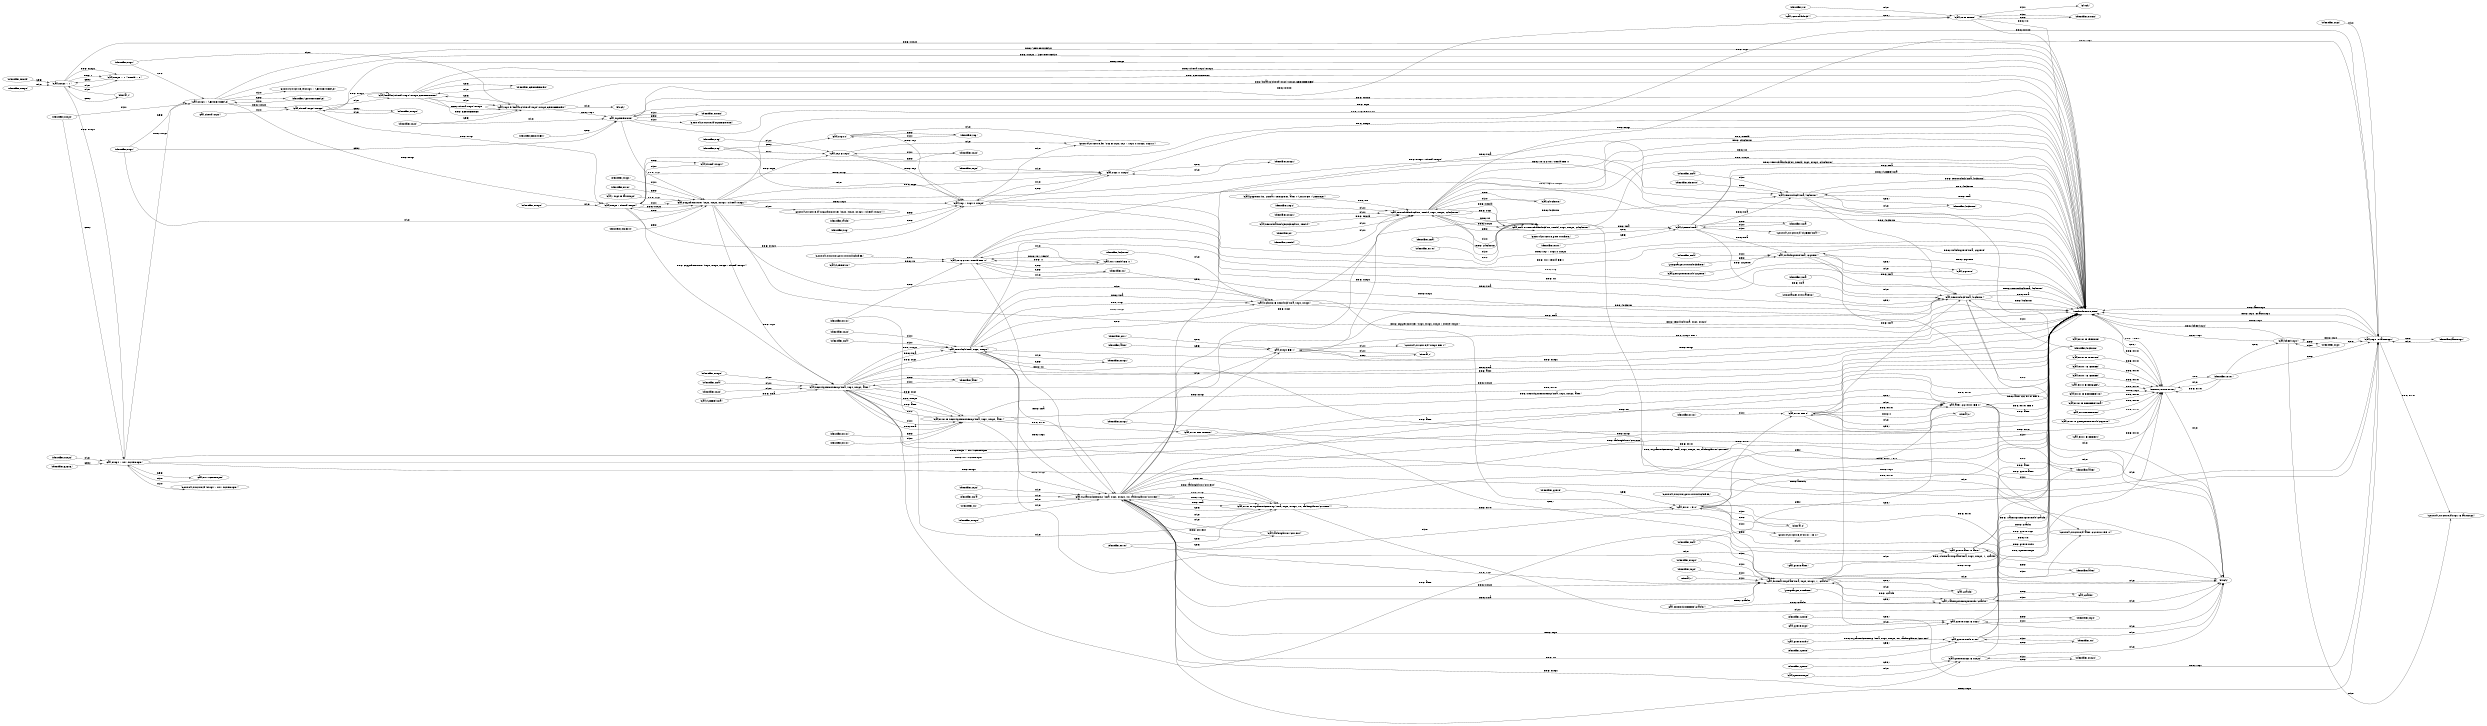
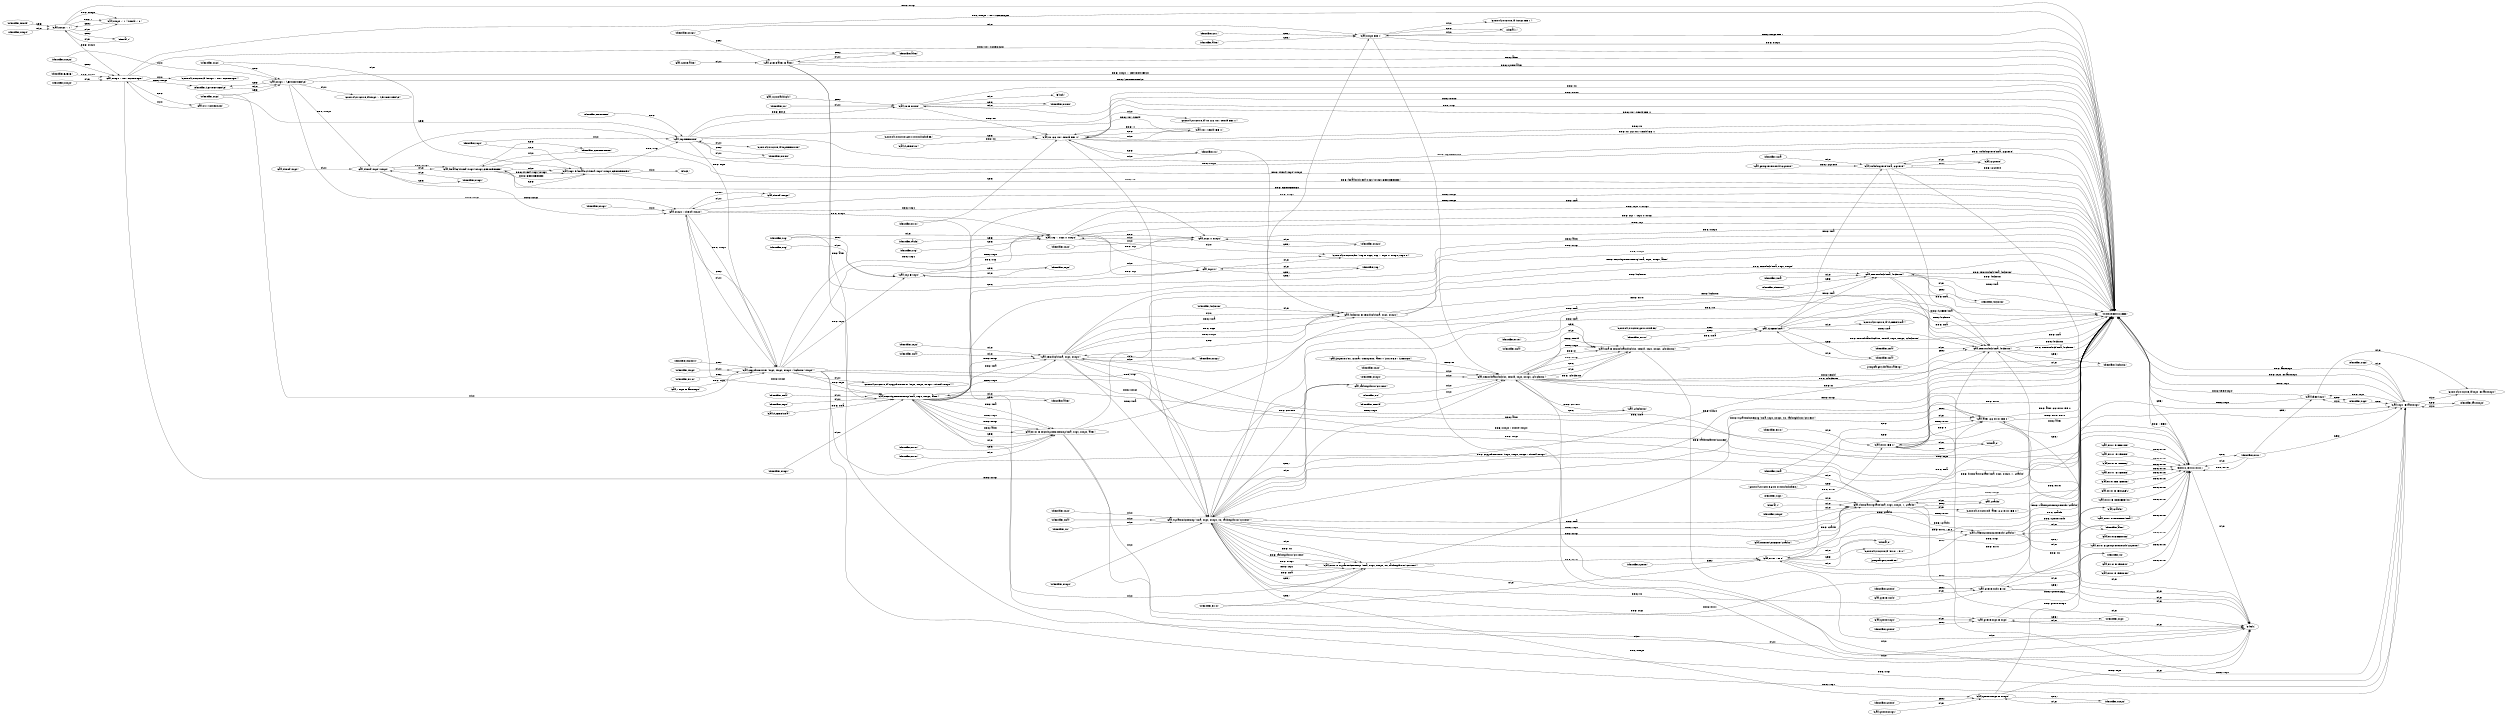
edge "(Call,sops==NULL)" -> "(Call,un = NULL)": label "DDG: NULL" -> "DDG: FAST"
node "(ControlStructure,if (un && un->semid == -1))": added
edge "(Call,un = NULL)" -> "(Call,un && un->semid == -1)": added, label "DDG: un"
edge "(Call,nsops * sizeof(*tsops))" -> "(Call,sizeof(*tsops))": label "CFG: " -> "NULL: "
edge "(Call,nsops * sizeof(*tsops))" -> "(Call,sops + nsops)": label "DDG: nsops" -> "DDG: sops"
edge "(Call,&locknum)" -> "(Call,sem_obtain_lock(ns, semid, sops, nsops, &locknum))": label "AST: " -> "DDG: current"
node "(Call,copy_from_user (sops, tsops, nsops * sizeof(*tsops)))": label "(Call,copy_from_user (sops, tsops, nsops * sizeof(*tsops)))" -> "(Call,copy_from_user (sops, tsops, nsops * locknum(*tsops)))"
node "(Call,sem_obtain_object_check(ns, semid))": removed
edge "(Call,nsops * sizeof(*tsops))" -> "(Call,security_sem_semop(sma, sops, nsops, alter))": label "DDG: copy_from_user (sops, tsops, nsops * sizeof(*tsops))" -> "DDG: nsops"
node "(JumpTarget,out_unlock_free:)": removed
edge "(Call,sop < sops + nsops)" -> "(Call,sop++)": added, label "DDG: sop"
edge "(Call,nsops > ns->sc_semopm)" -> "(Call,nsops > SEMOPM_FAST)": now "(Call,nsops > ns->sc_semopm)" -> "(Identifier,SEMOPM_FAST)"
node "(JumpTarget,out_wakeup:)": label "(JumpTarget,out_wakeup:)" -> "(JumpTarget,obtain_wakeup:)"
edge "(Call,error = PTR_ERR(un))" -> "(Return,return error;)": label "DDG: sops" -> "DDG: error"
edge "(Call,sops != fast_sops)" -> "(ControlStructure,if(sops != fast_sops))": label "DDG: error" -> "AST: "
edge "(Call,error = security_sem_semop(sma, sops, nsops, alter))" -> "(Call,error == -EINTR)": now "(Call,error = security_sem_semop(sma, sops, nsops, alter))" -> "(Return,return error;)"
edge "(Identifier,E2BIG)" -> "(Call,nsops > ns->sc_semopm)": label "CFG: " -> "DDG: NULL"
node "(Call,error = -EFBIG)": added
edge "(Call,security_sem_semop(sma, sops, nsops, alter))" -> "(Call,sops != fast_sops)": label "DDG: atomic" -> "DDG: sops"
edge "(Call,alter && error == 0)" -> "(ControlStructure,if (alter && error == 0))": removed, label "AST:"
edge "(Call,security_sem_semop(sma, sops, nsops, alter))" -> "(Call,queue.alter = alter)": reversed
edge "(Call,queue.undo)" -> "(Call,queue.undo = un)": label "DDG: try_atomic_semop (sma, sops, nsops, un, task_tgid_vnr(current))" -> "AST: "
